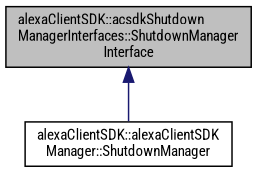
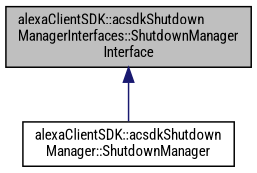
node "alexaClientSDK::alexaClientSDK Manager::ShutdownManager": label "alexaClientSDK::alexaClientSDK Manager::ShutdownManager" -> "alexaClientSDK::acsdkShutdown Manager::ShutdownManager"
